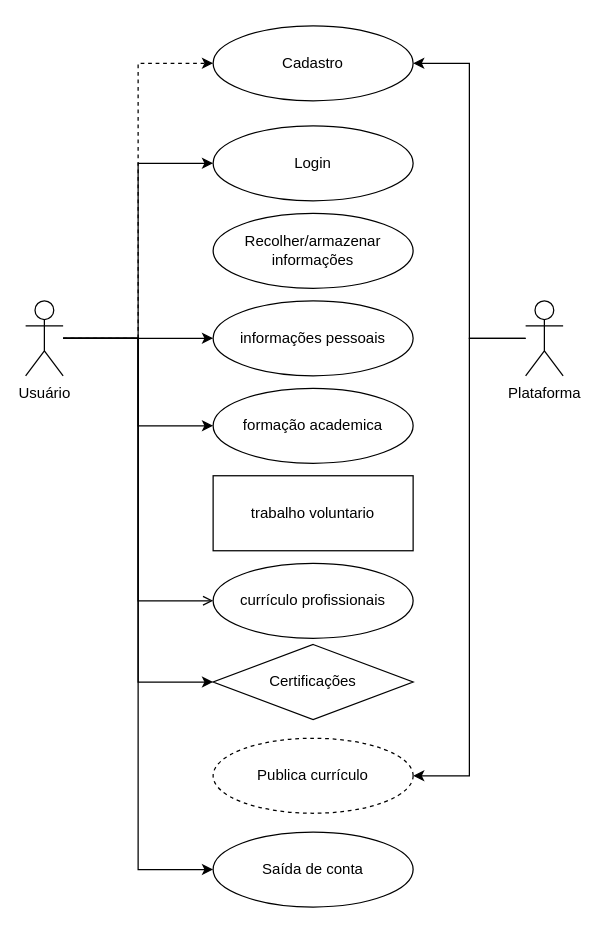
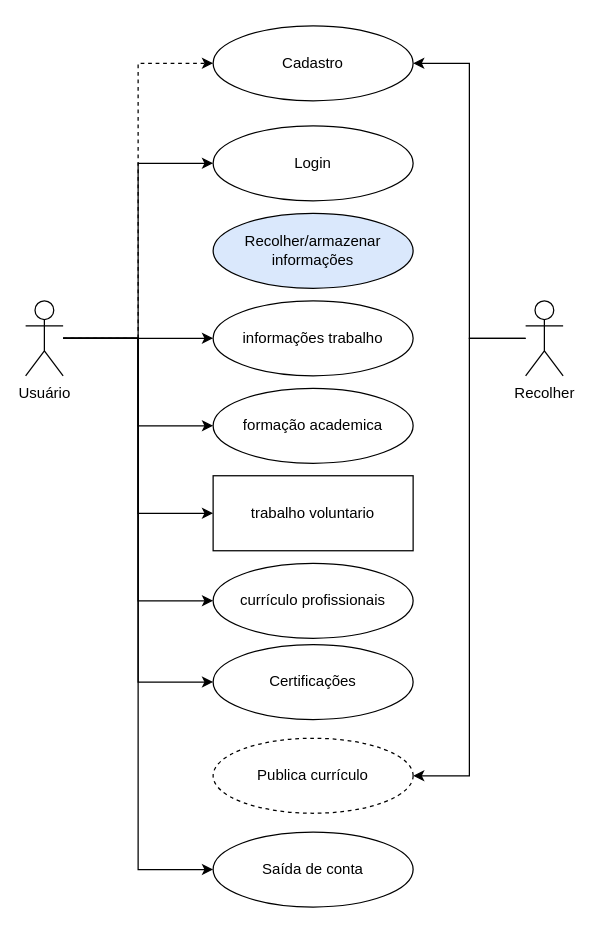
node "Recolher/armazenar informações": fillcolor #ffffff -> #dae8fc
node "informações pessoais": label "informações pessoais" -> "informações trabalho"
node "Plataforma": label "Plataforma" -> "Recolher"
edge "Usuário" -> "trabalho voluntario": added
edge "Usuário" -> "currículo profissionais": arrowhead open -> classic
node "Certificações": shape diamond -> ellipse
